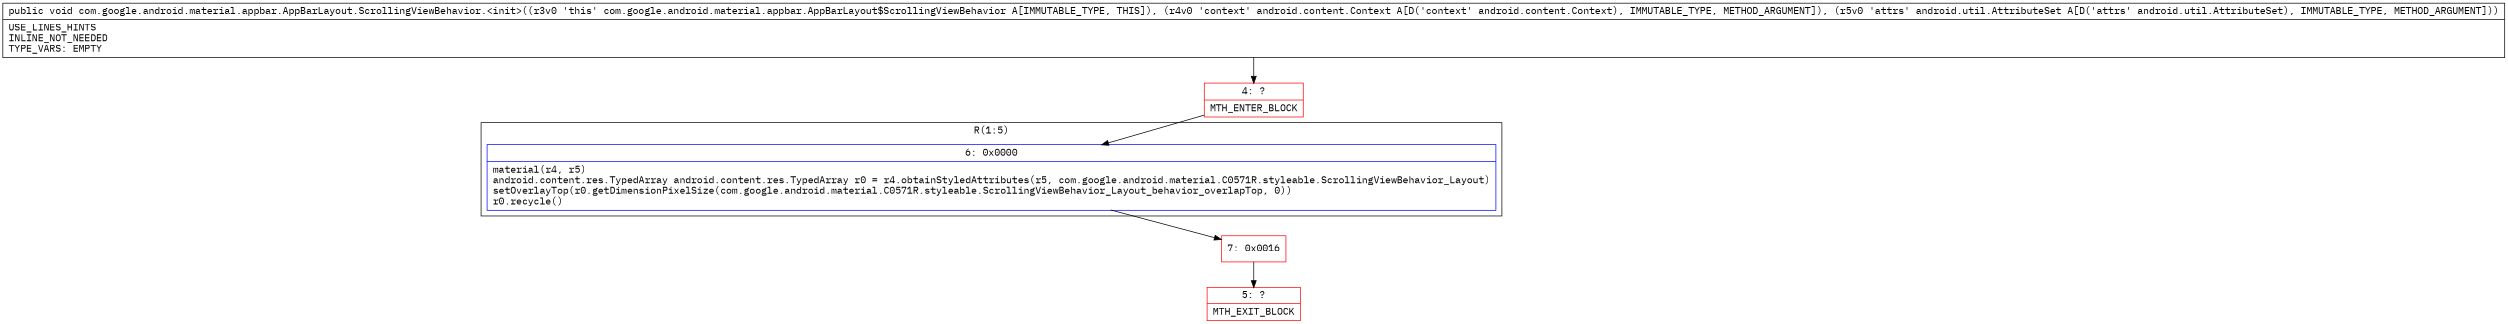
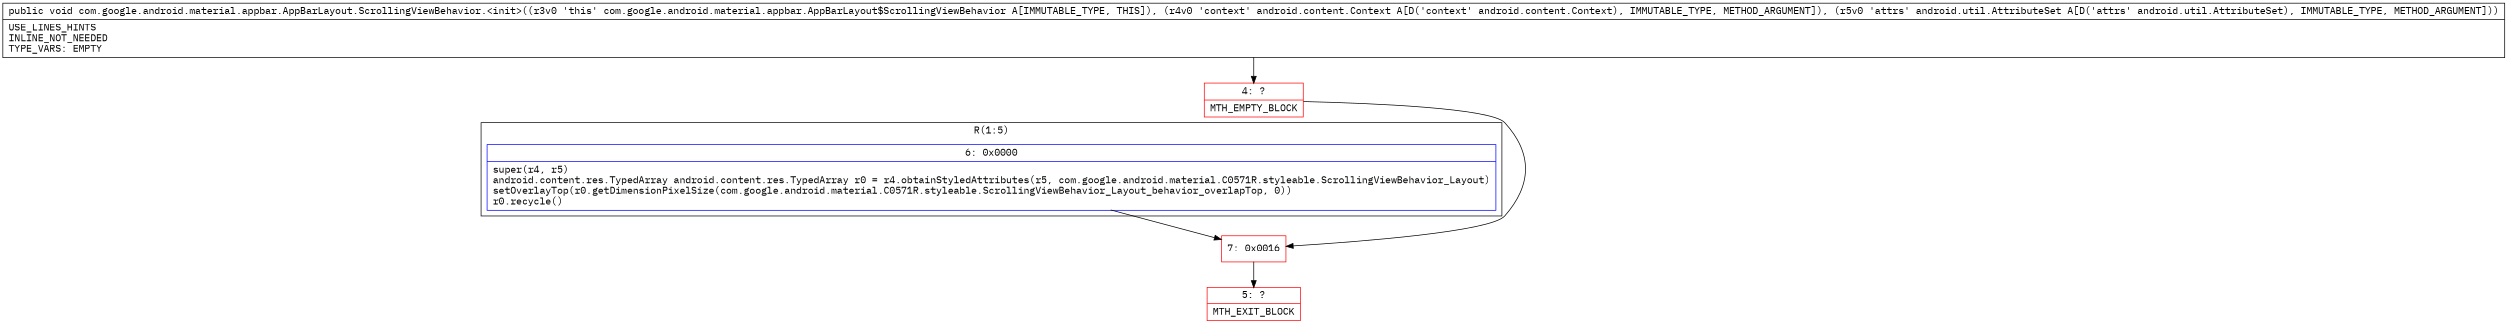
node "4: ?": text "MTH_ENTER_BLOCK" -> "MTH_EMPTY_BLOCK"
edge "4: ?" -> "6: 0x0000": now "4: ?" -> "7: 0x0016"
node "6: 0x0000": text "material(r4, r5)" -> "super(r4, r5)"
